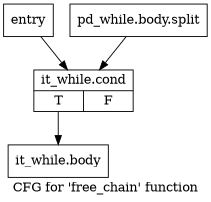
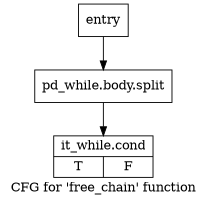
edge "entry" -> "it_while.cond": now "entry" -> "pd_while.body.split"
node "it_while.body": removed
